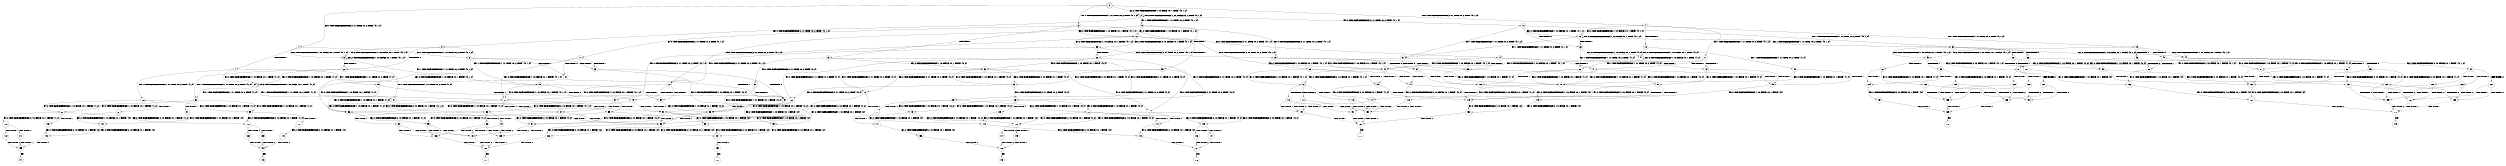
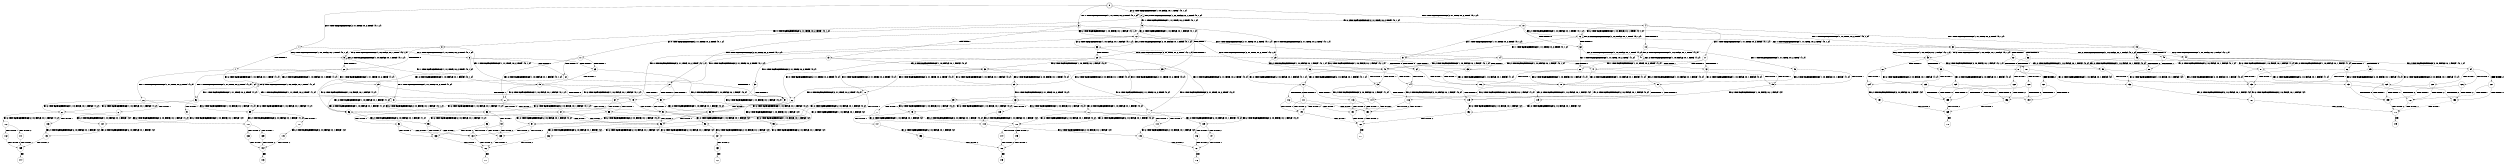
edge "23" -> "57": now "23" -> "19"
edge "53" -> "93": removed, label "TERMINATE !2"
